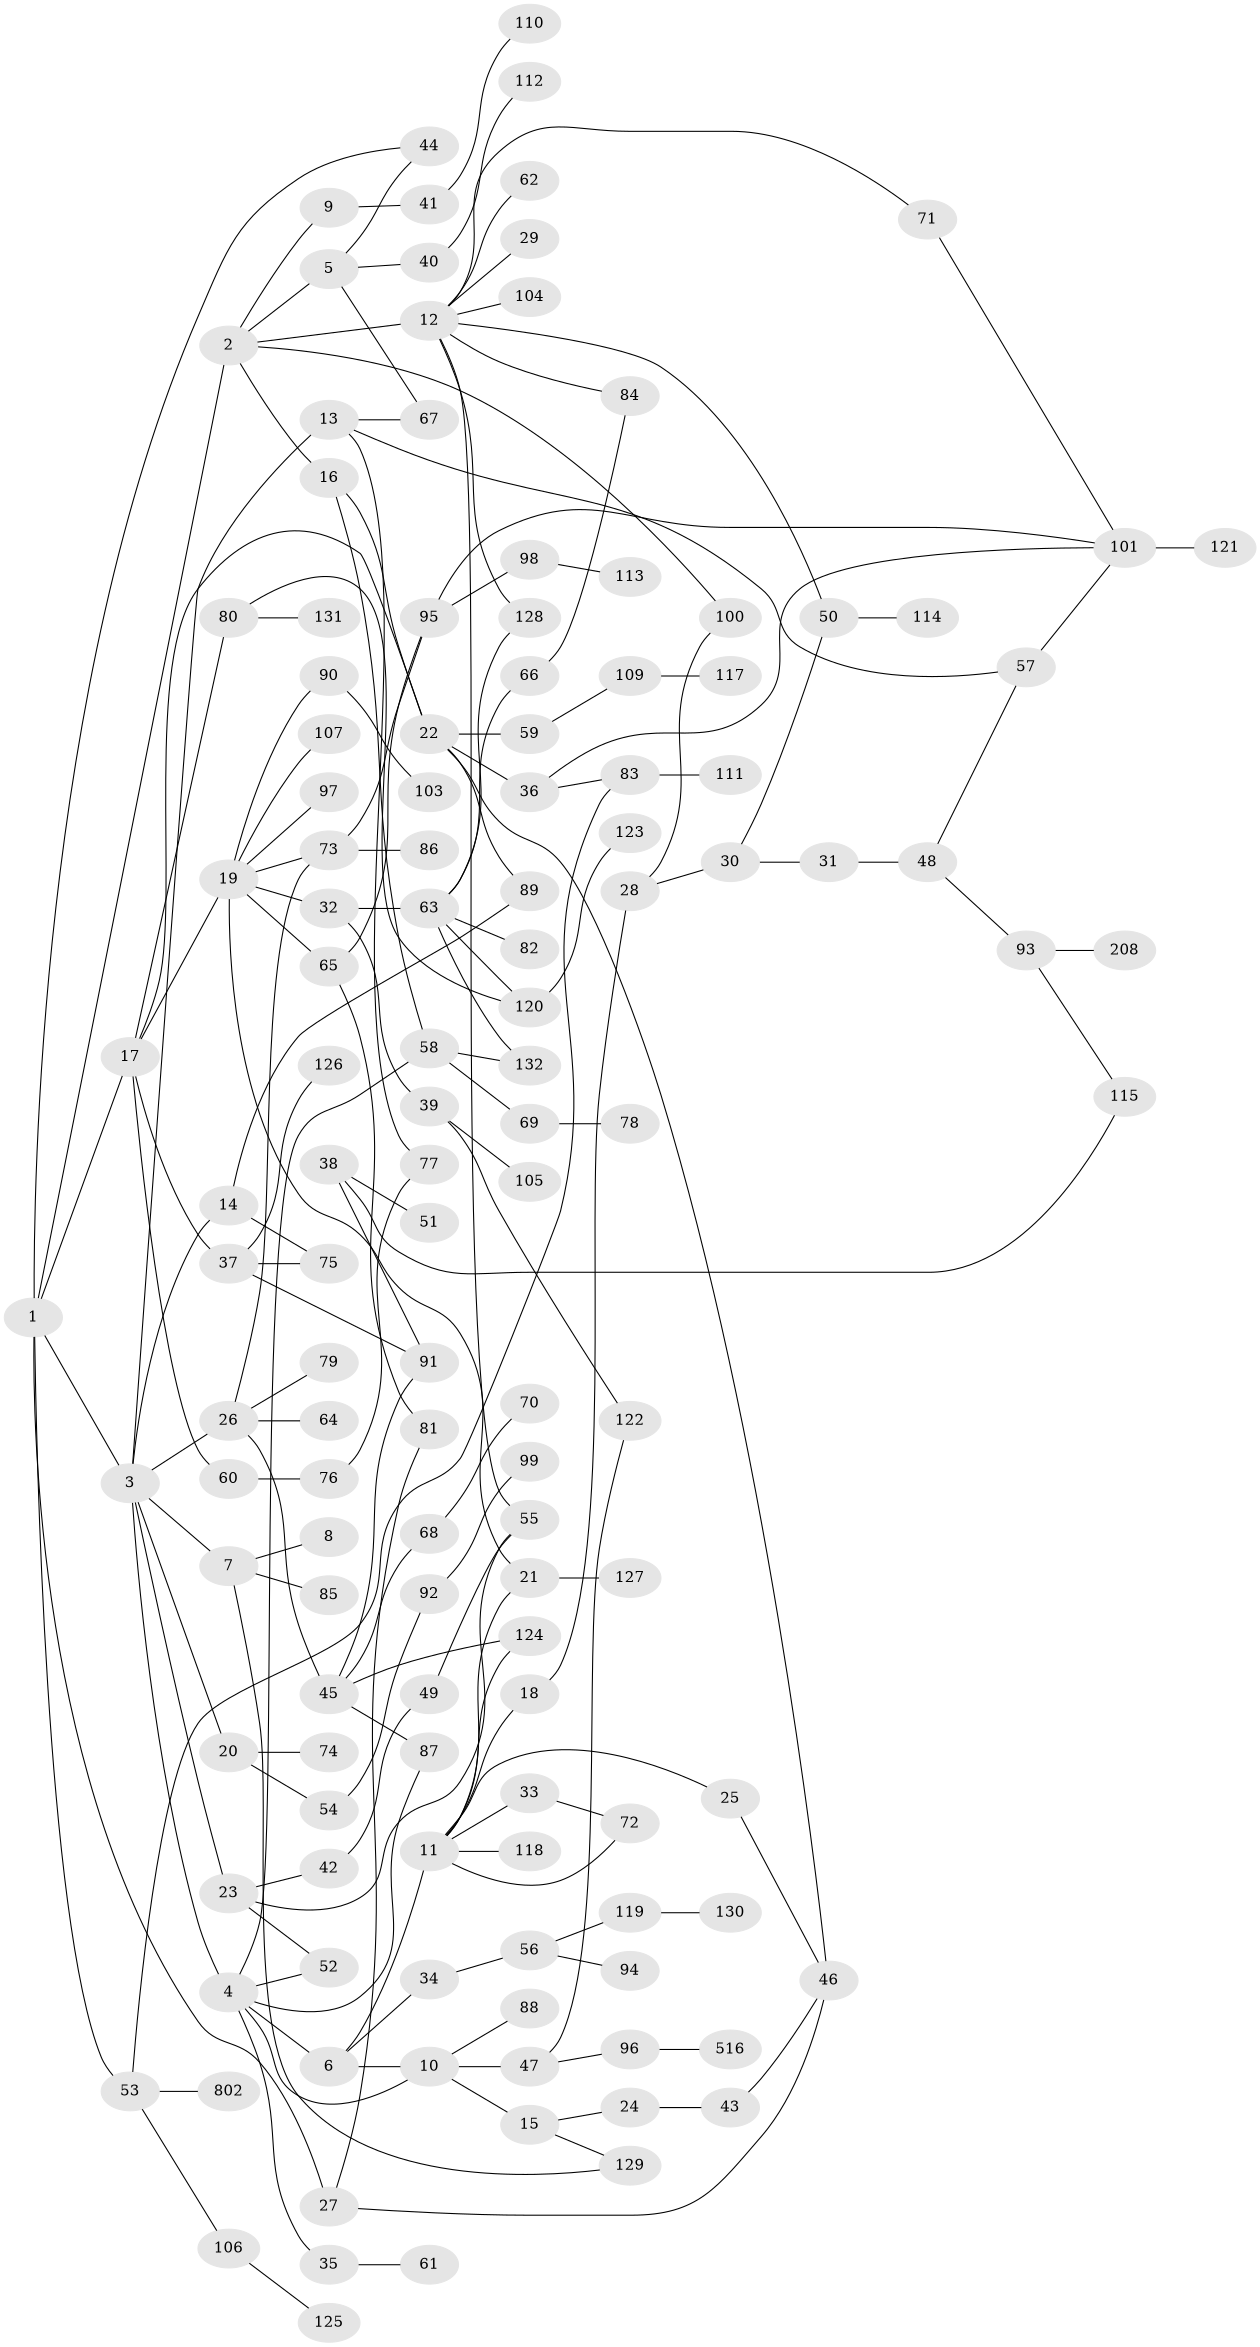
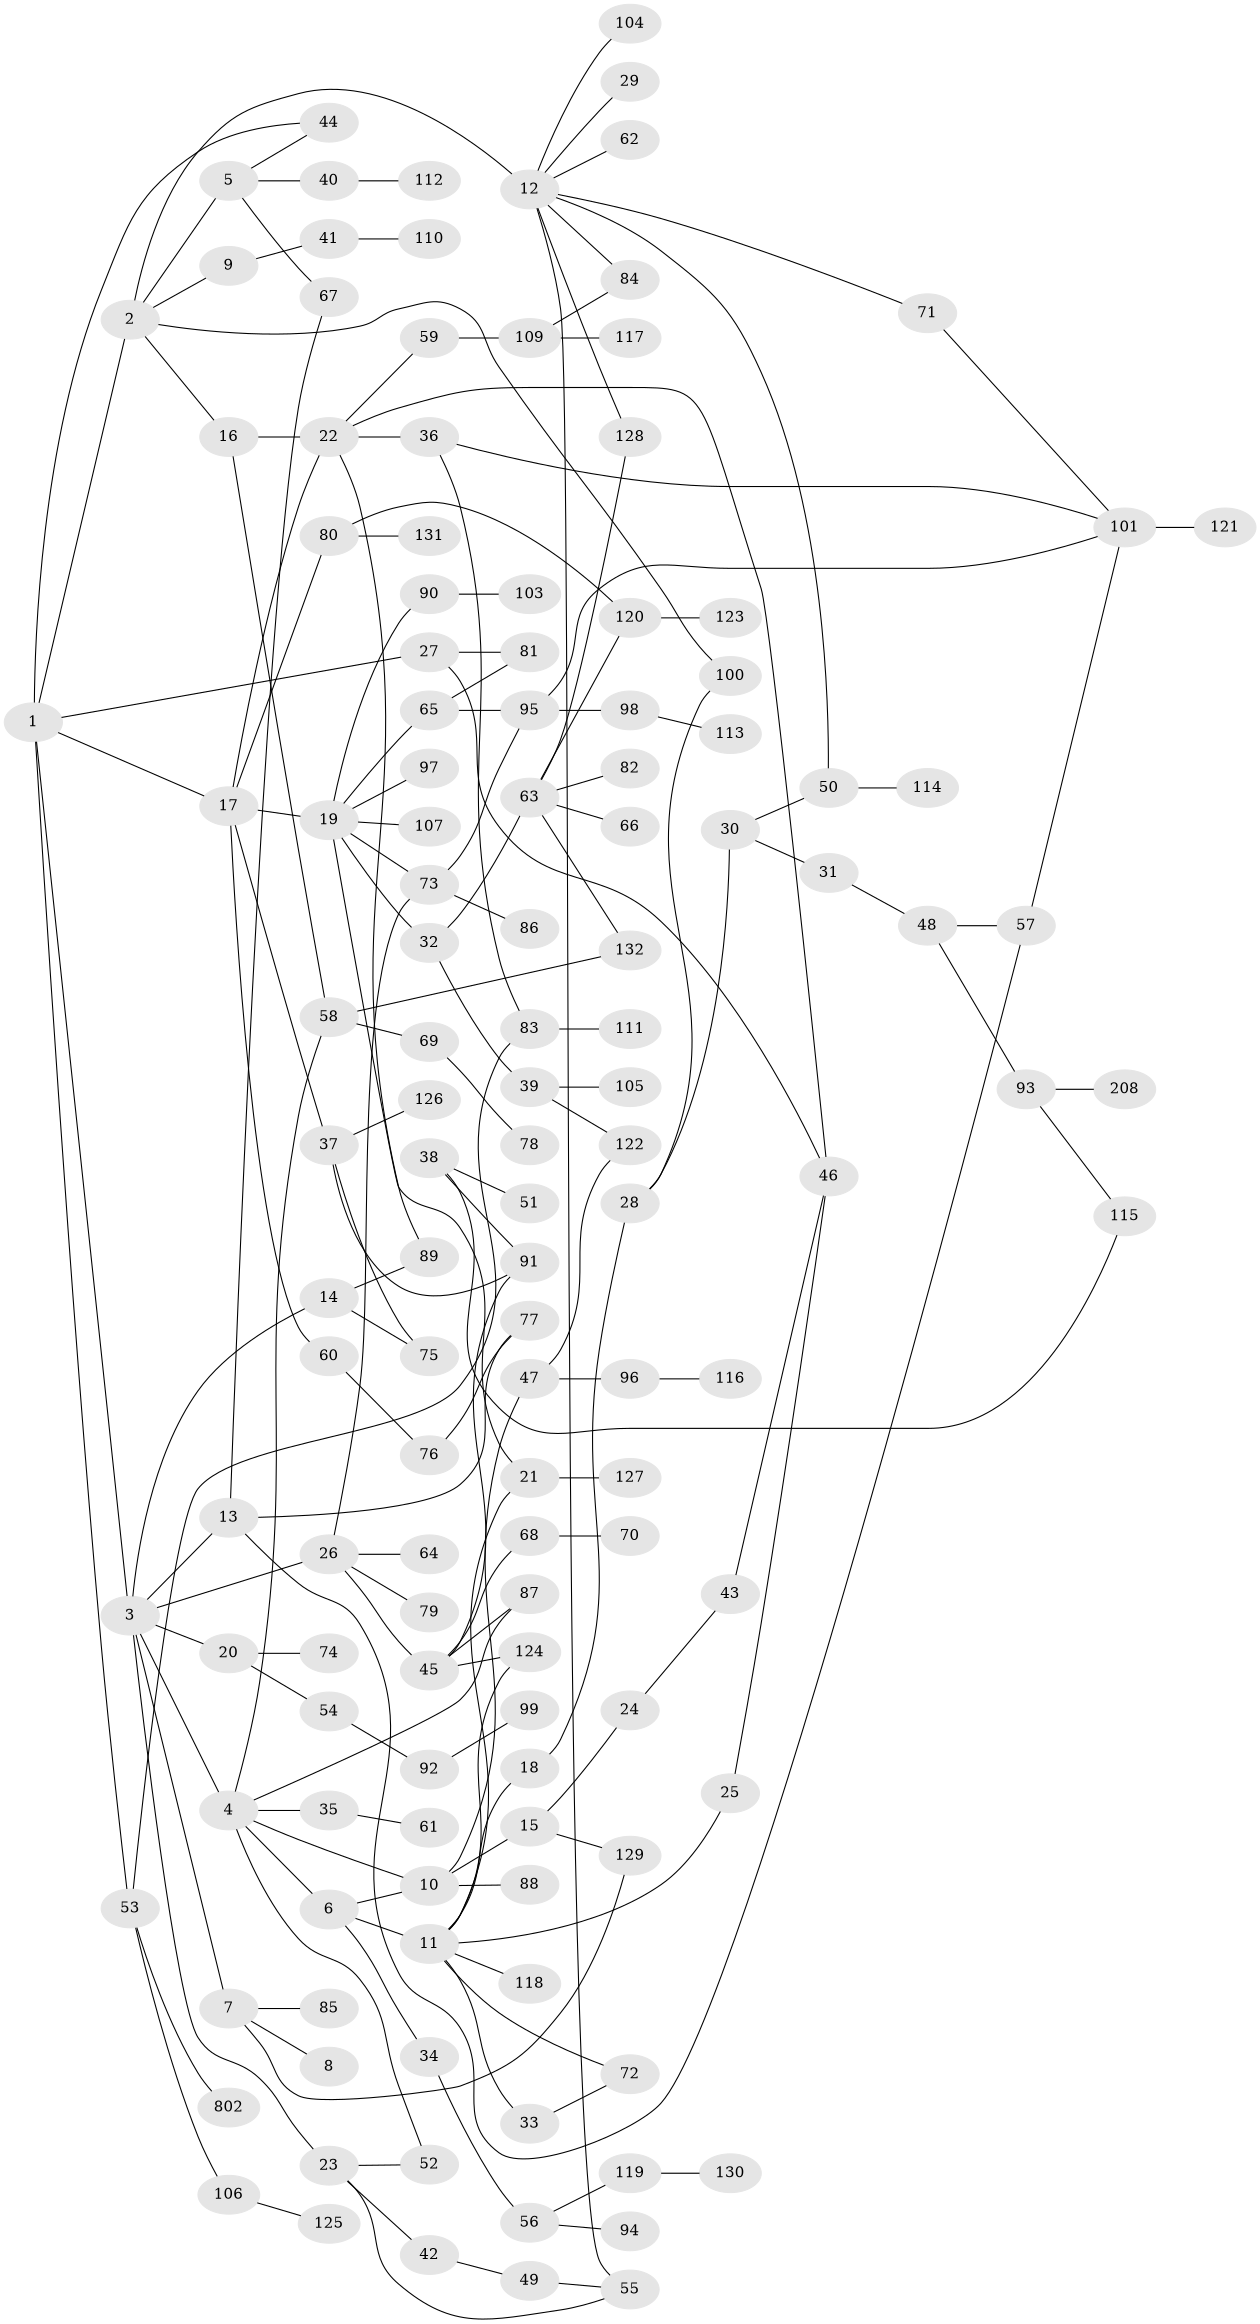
edge "84" -- "66": now "84" -- "109"
node "516": label "516" -> "116"
